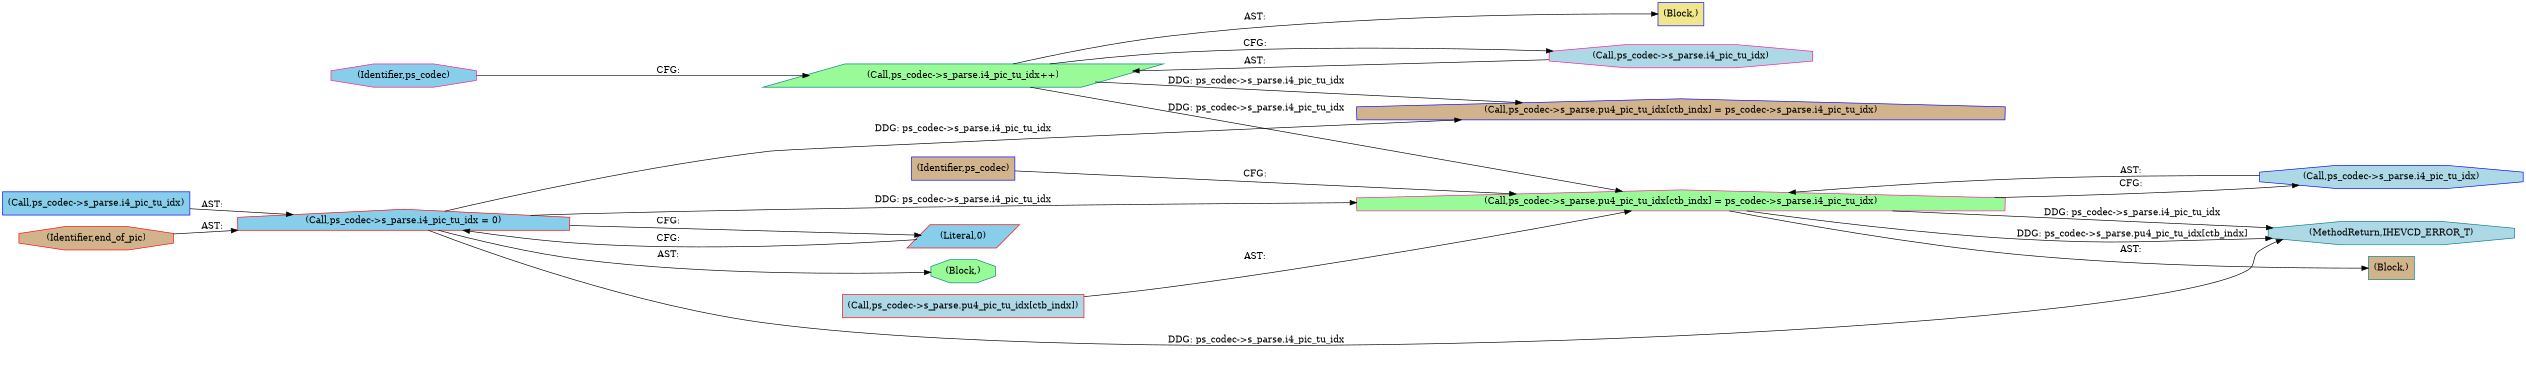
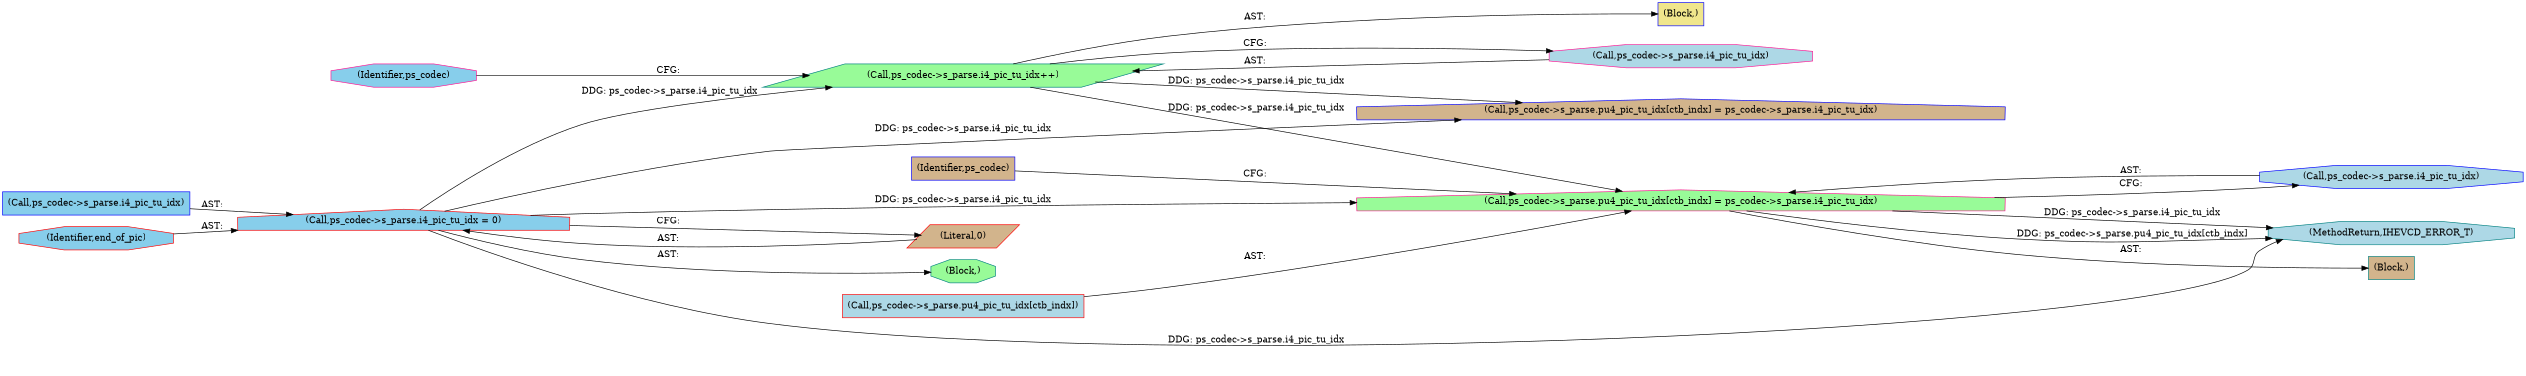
edge "(Call,ps_codec->s_parse.i4_pic_tu_idx = 0)" -> "(Call,ps_codec->s_parse.i4_pic_tu_idx++)": added, label "DDG: ps_codec->s_parse.i4_pic_tu_idx"
node "(Literal,0)": fillcolor skyblue -> tan
node "(Identifier,end_of_pic)": fillcolor tan -> skyblue
edge "(Literal,0)" -> "(Call,ps_codec->s_parse.i4_pic_tu_idx = 0)": label "CFG: " -> "AST: "
